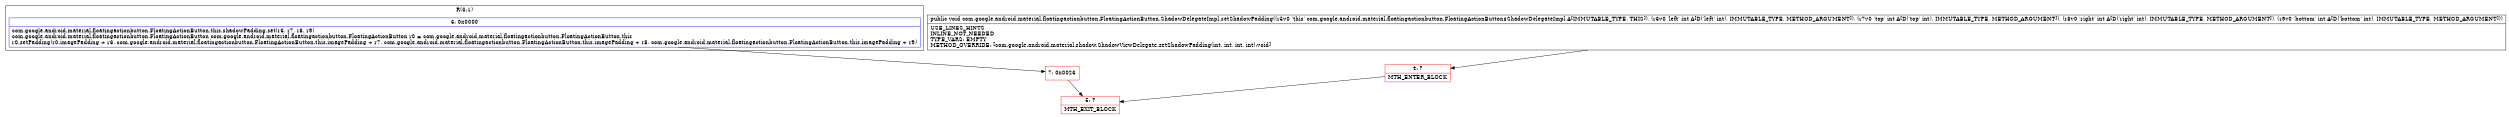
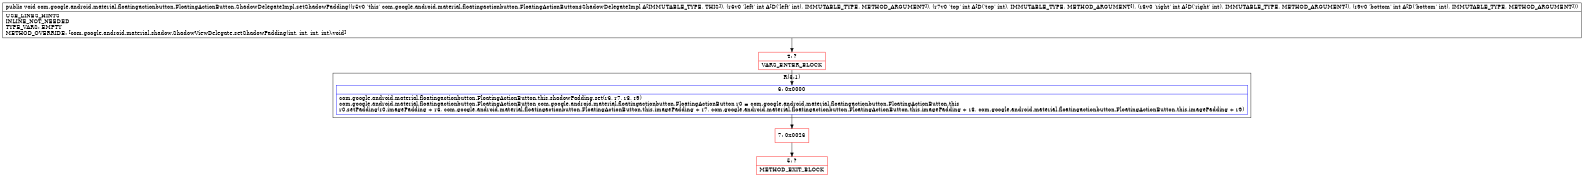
node "4: ?": text "MTH_ENTER_BLOCK" -> "VARS_ENTER_BLOCK"
edge "4: ?" -> "5: ?": now "4: ?" -> "6: 0x0000"
node "5: ?": text "MTH_EXIT_BLOCK" -> "METHOD_EXIT_BLOCK"
